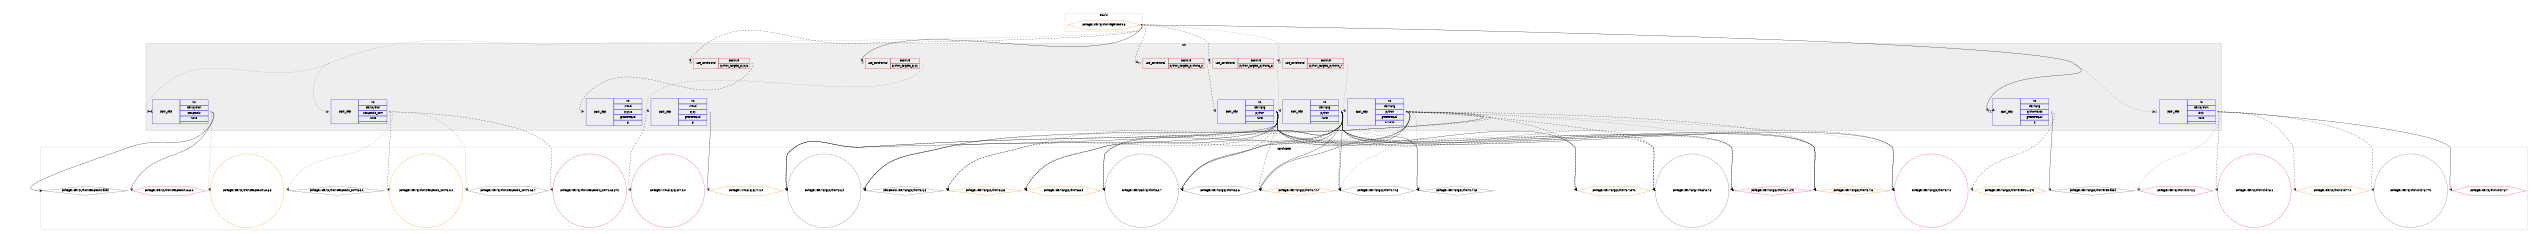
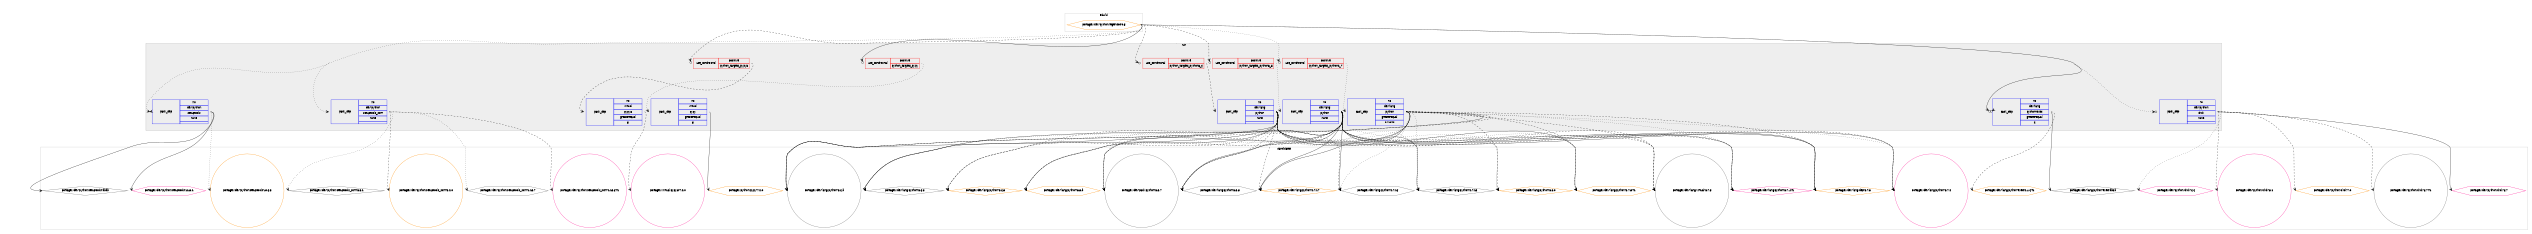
node "portage://virtual/pypy-7.2.0": label "portage://virtual/pypy-7.2.0" -> "portage://python/pypy-7.2.0"
node "setuptools://dev-lang/python-3.6.8": label "setuptools://dev-lang/python-3.6.8" -> "portage://dev-lang/python-3.6.8"
node "portage://dev-lang/python-3.8.0": added
node "portage://dev-lang/python-3.7.3": label "portage://dev-lang/python-3.7.3" -> "portage://dev-lang/dep-3.7.3"
